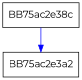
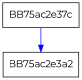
node "BB75ac2e38c": label "BB75ac2e38c" -> "BB75ac2e37c"
